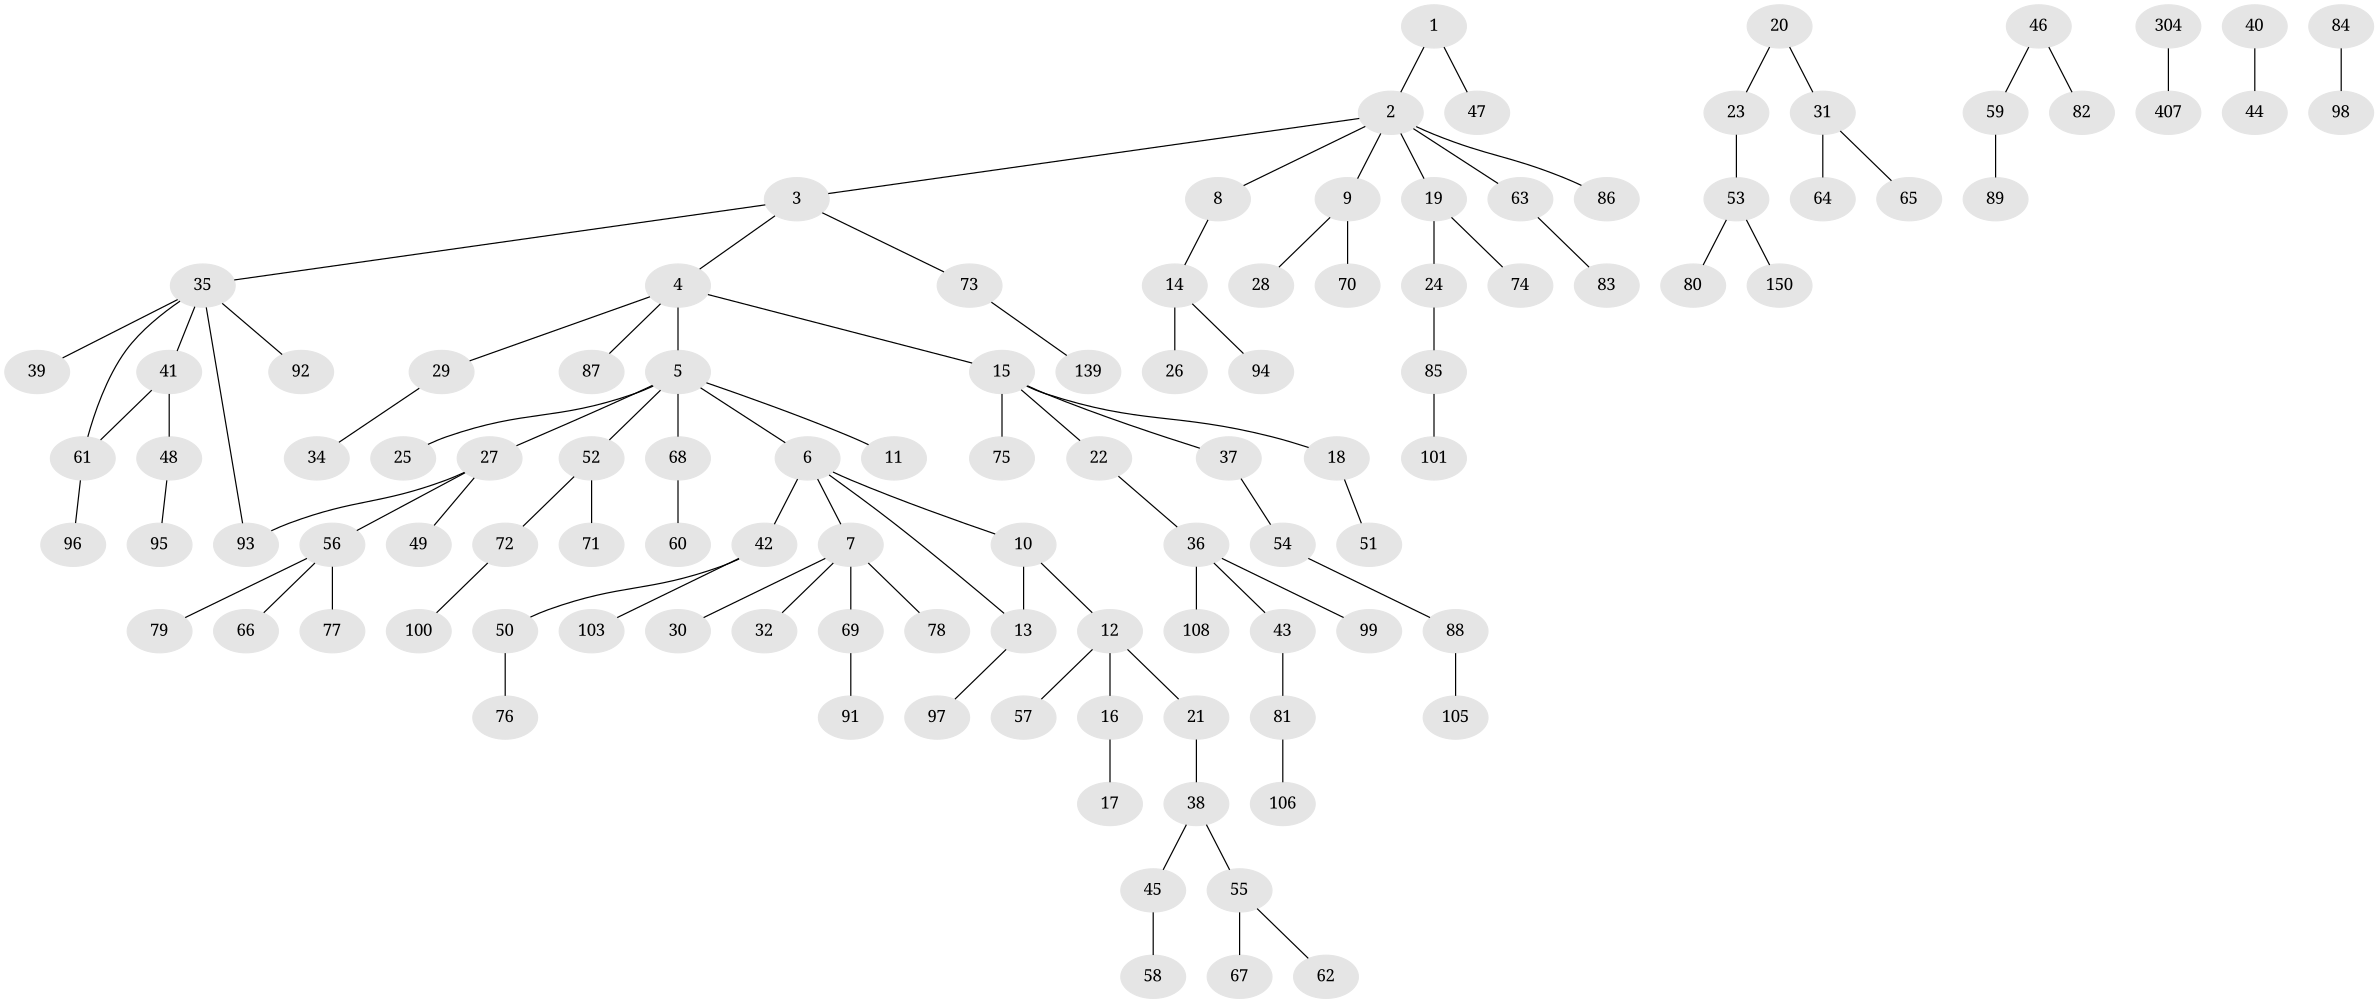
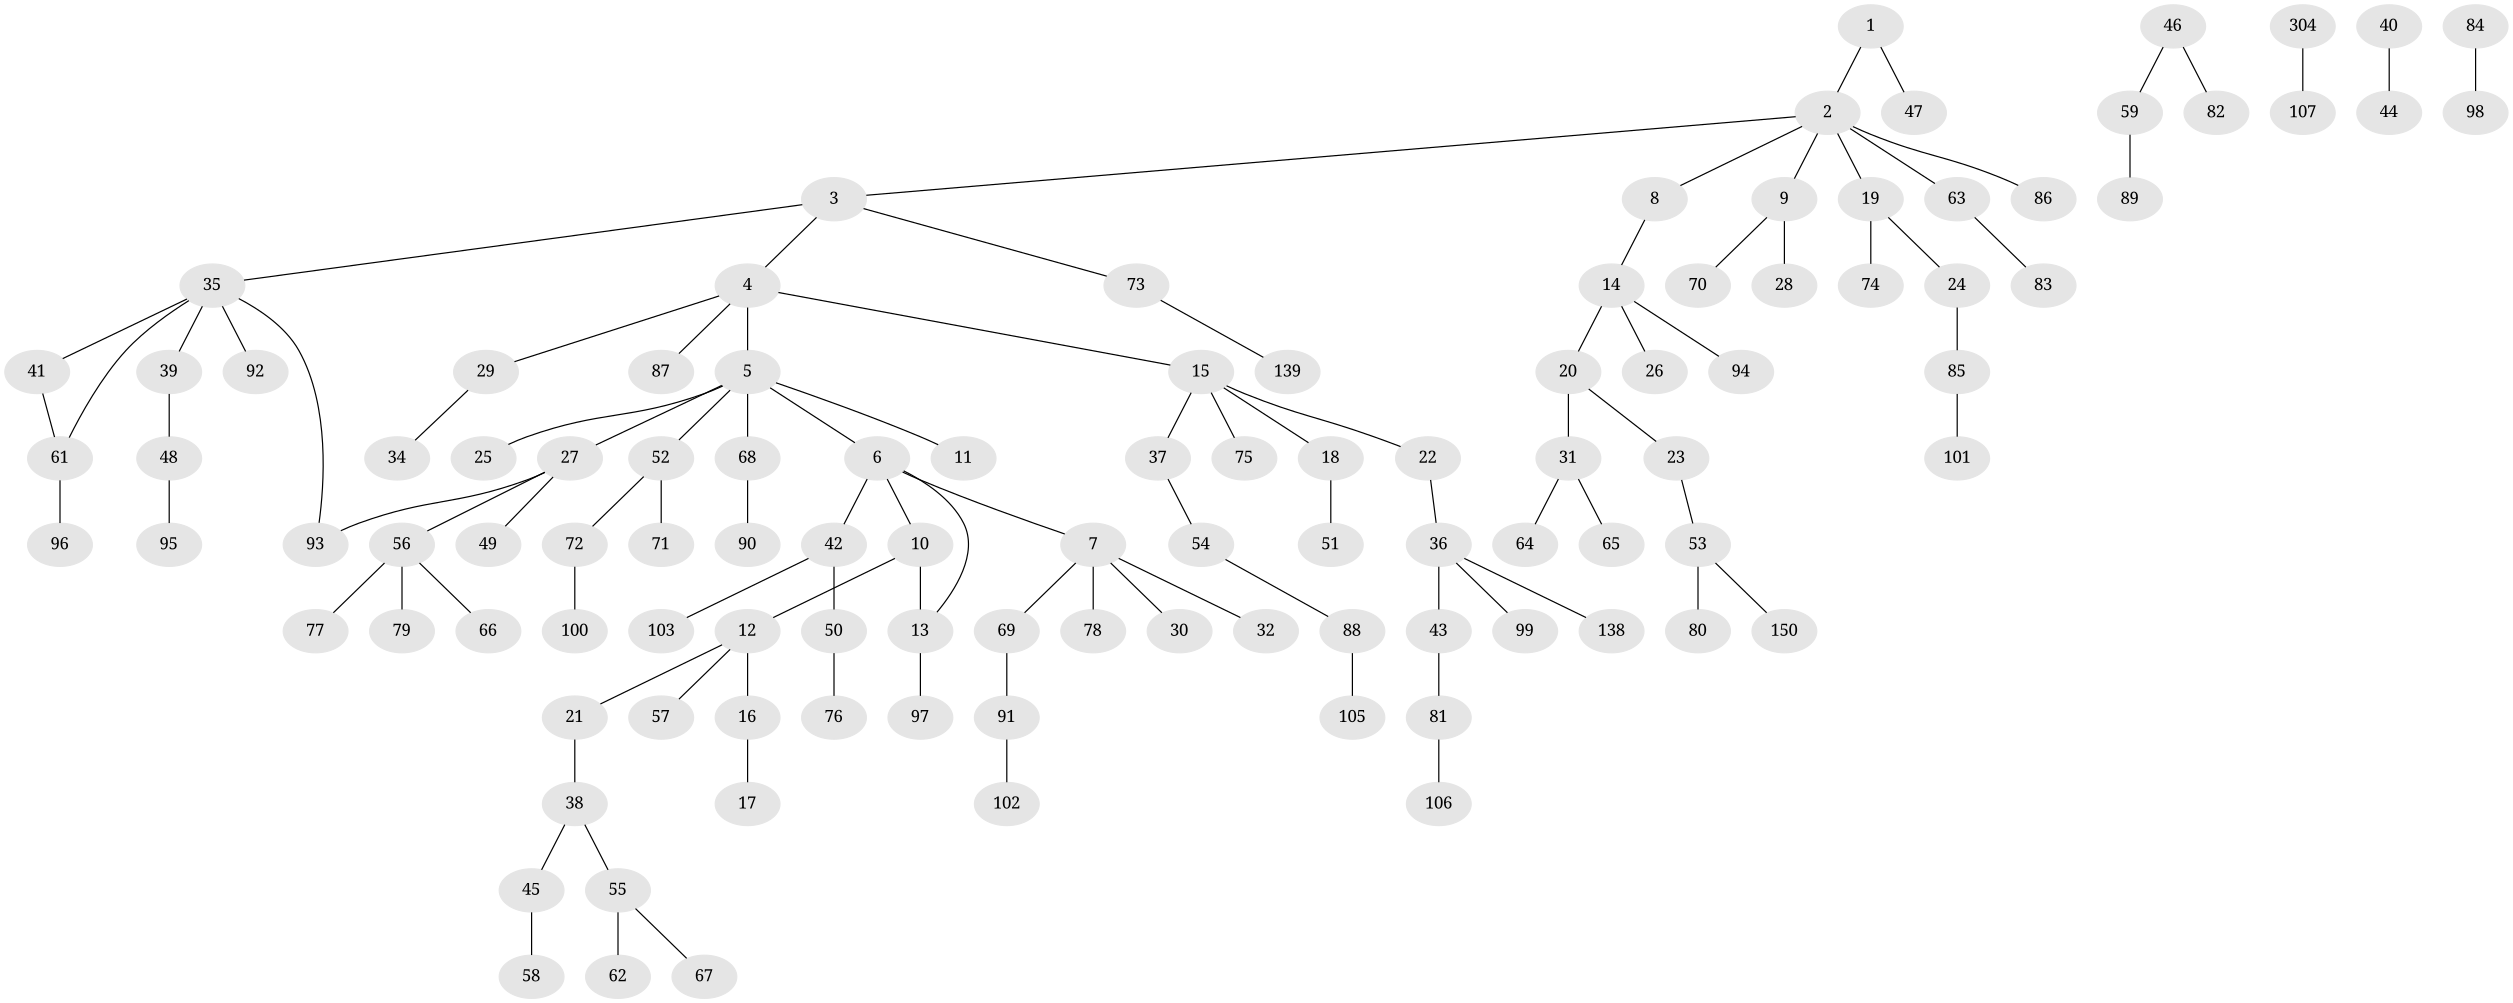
node "407": label "407" -> "107"
edge "14" -- "20": added
edge "41" -- "48": now "39" -- "48"
node "60": label "60" -> "90"
node "108": label "108" -> "138"
node "102": added
